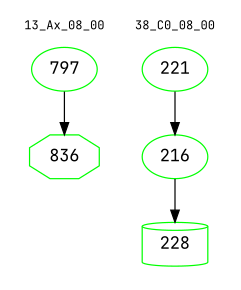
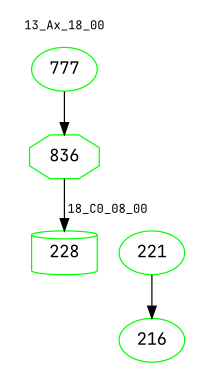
cluster "13_Ax_08_00": label "13_Ax_08_00" -> "13_Ax_18_00"
cluster "38_C0_08_00": label "38_C0_08_00" -> "18_C0_08_00"
node "797": label "797" -> "777"
edge "216" -> "228": now "836" -> "228"
